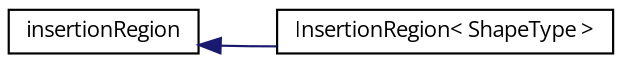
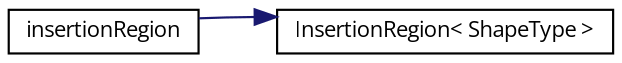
edge "InsertionRegion< ShapeType >" -> "insertionRegion": reversed
